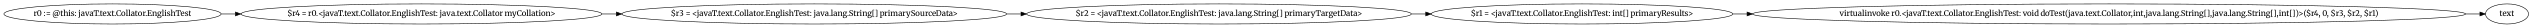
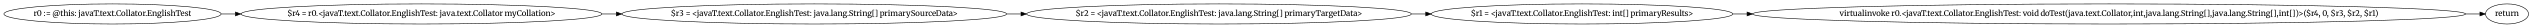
node "text": label "text" -> "return"
